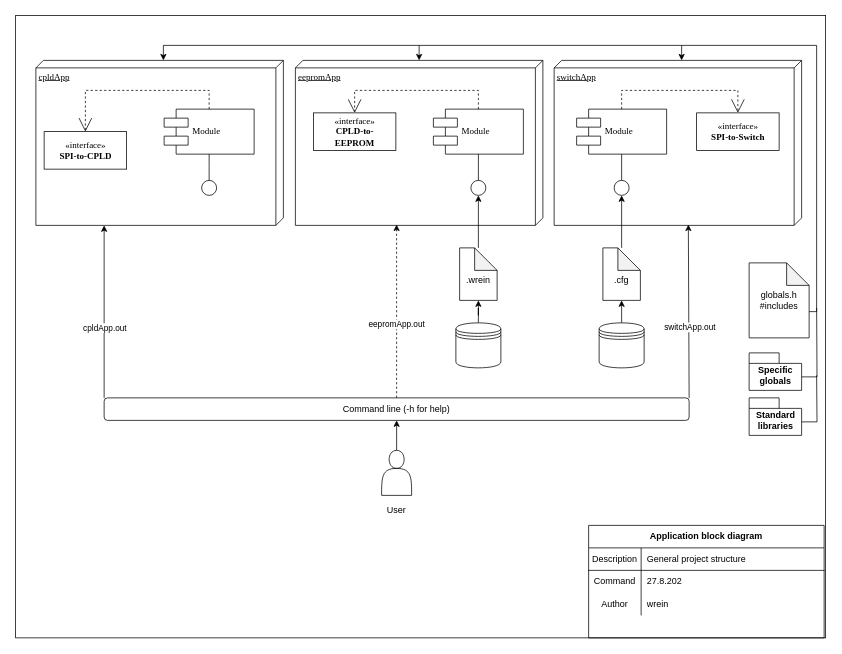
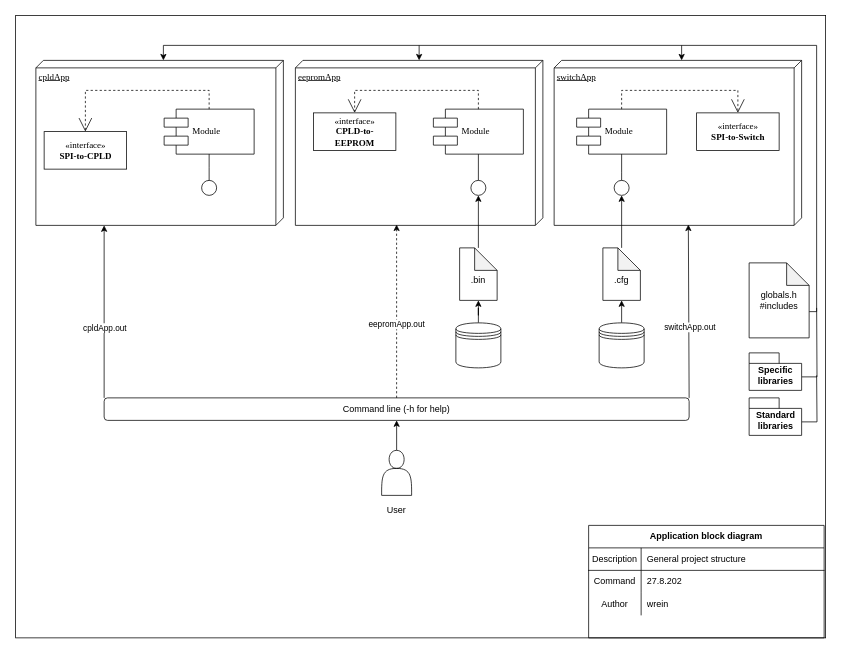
node ".wrein": label ".wrein" -> ".bin"
node "Specific globals": label "Specific globals" -> "Specific libraries"
